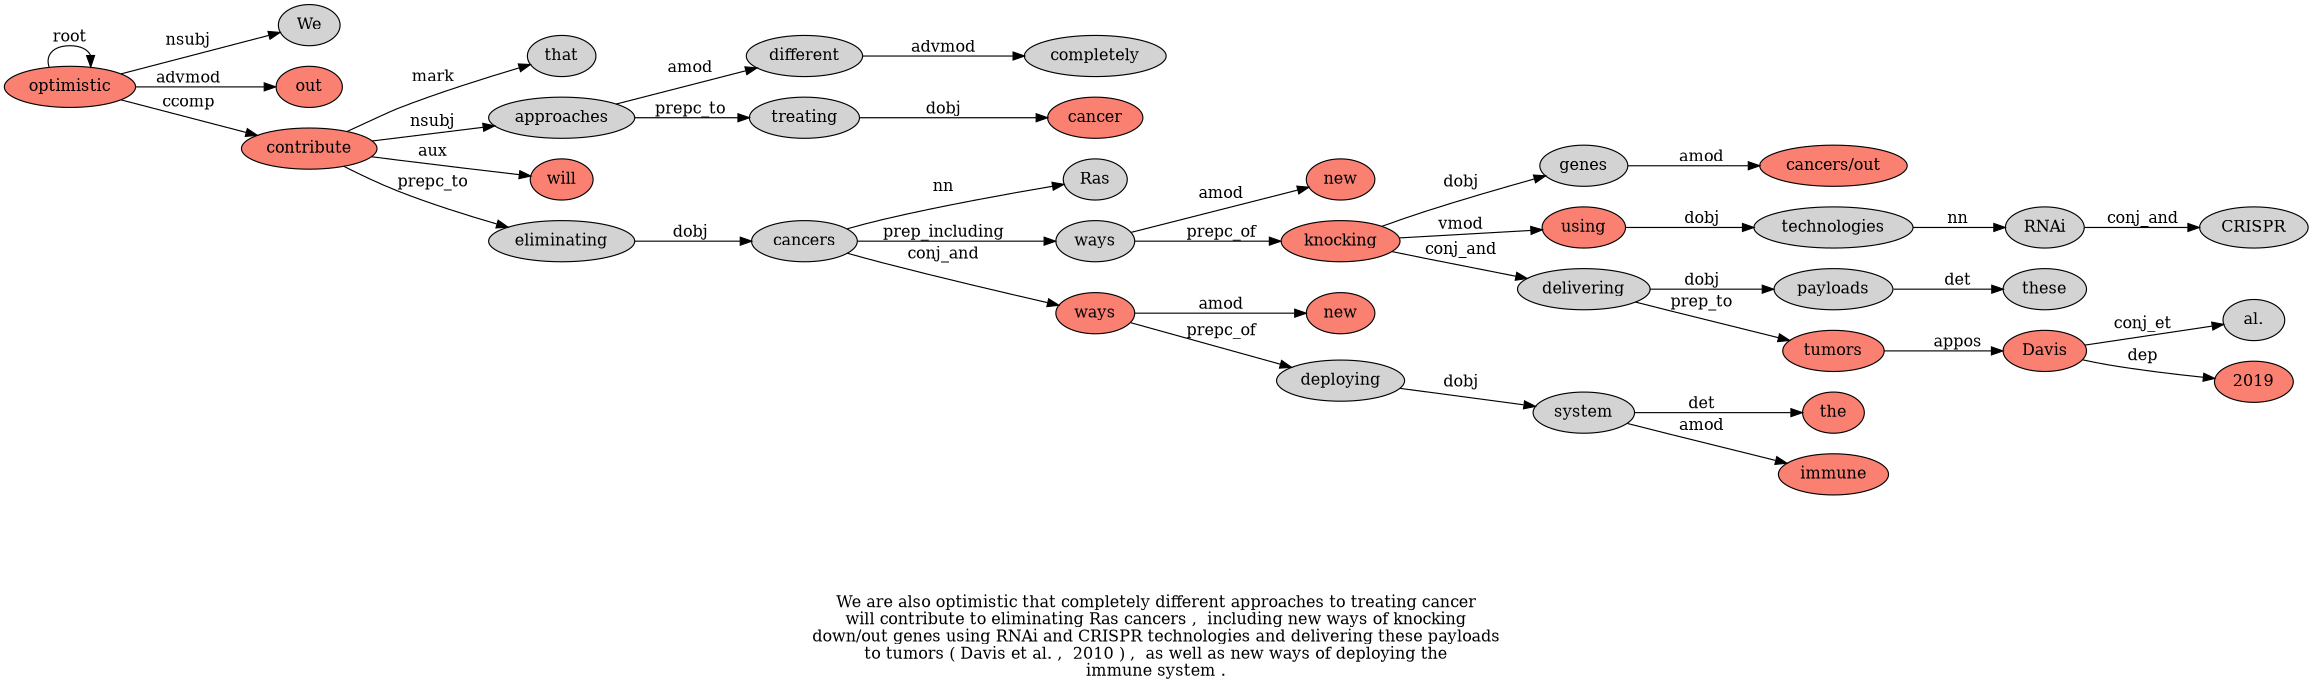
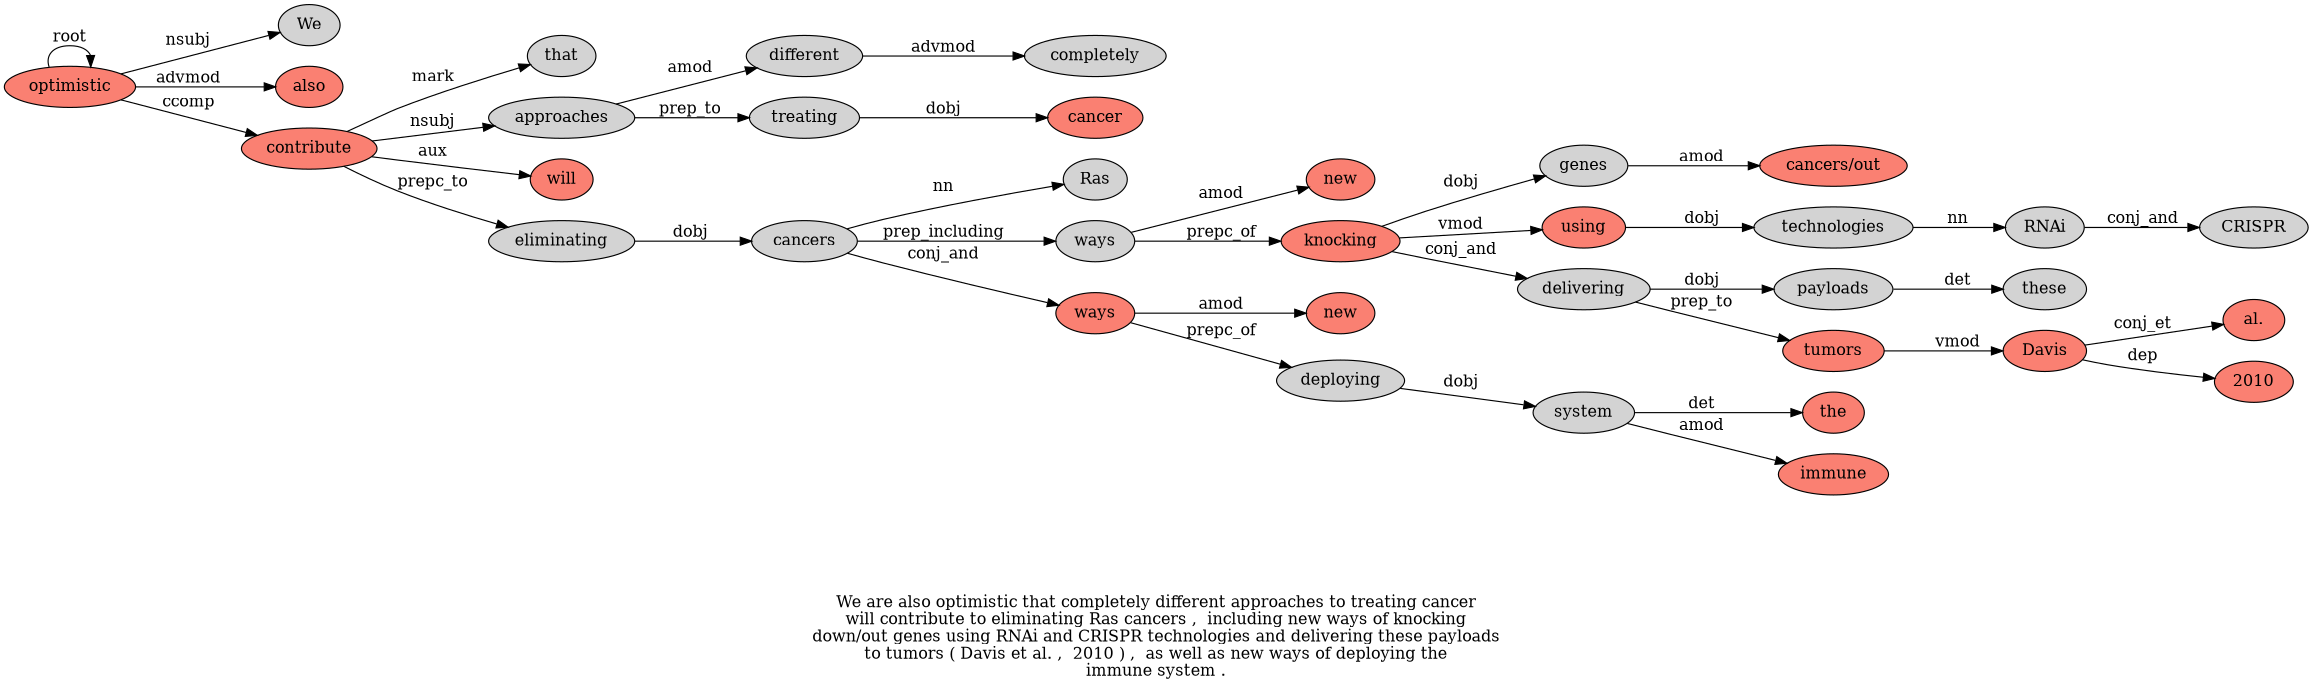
node "out": label "out" -> "also"
edge "approaches" -> "treating": label "prepc_to" -> "prep_to"
node "al.": fillcolor lightgrey -> salmon
edge "tumors" -> "Davis": label "appos" -> "vmod"
node "2019": label "2019" -> "2010"
